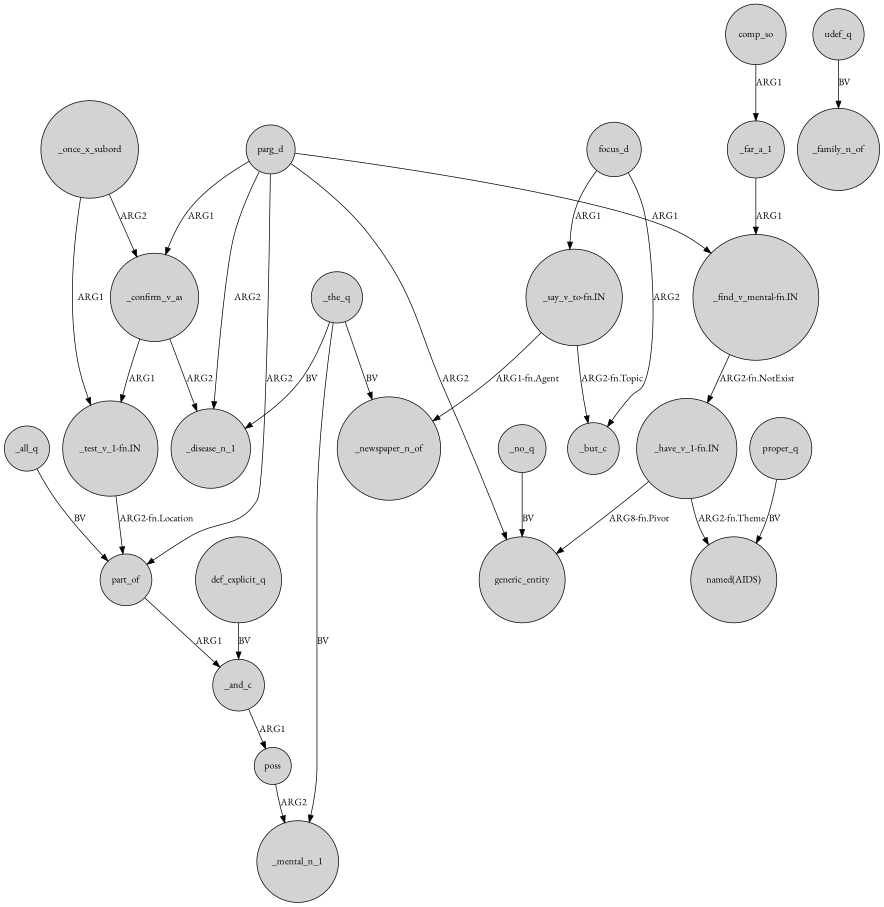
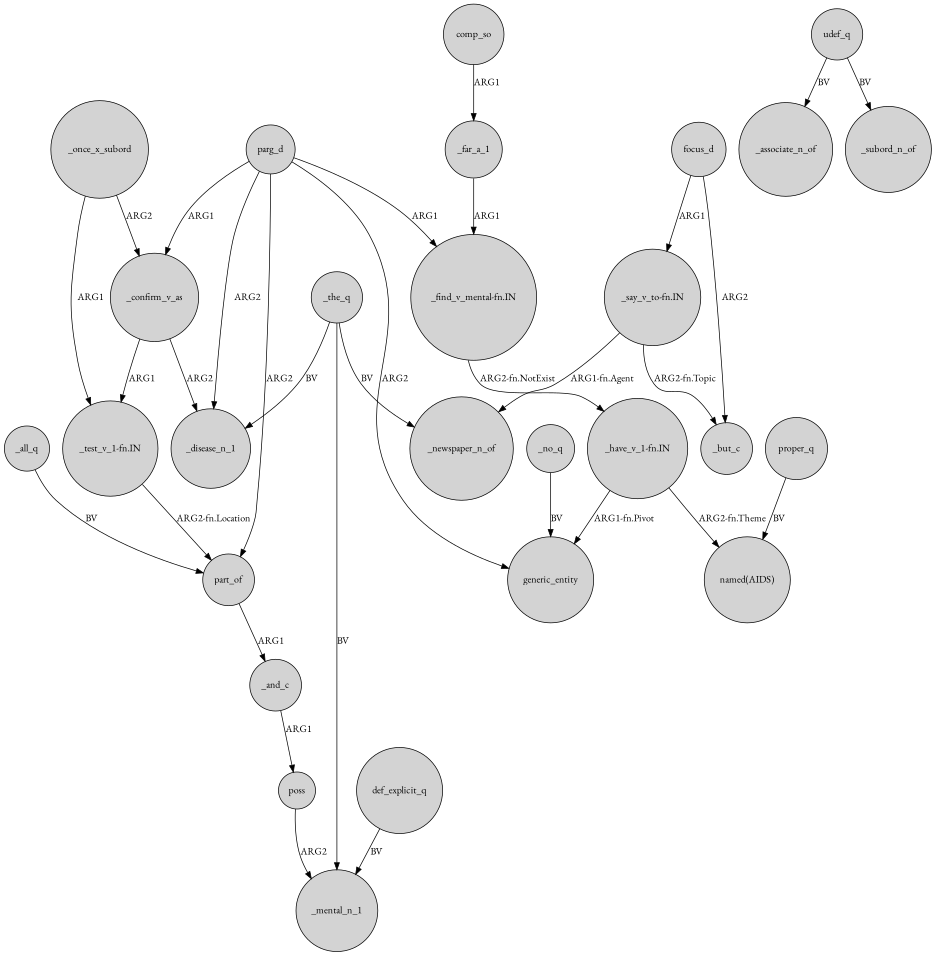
node "_associate_n_of": added
node "_family_n_of": label "_family_n_of" -> "_subord_n_of"
edge "_have_v_1-fn.IN" -> "generic_entity": label "ARG8-fn.Pivot" -> "ARG1-fn.Pivot"
edge "def_explicit_q" -> "_and_c": now "def_explicit_q" -> "_mental_n_1"
